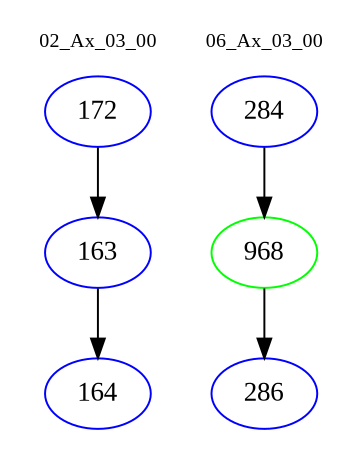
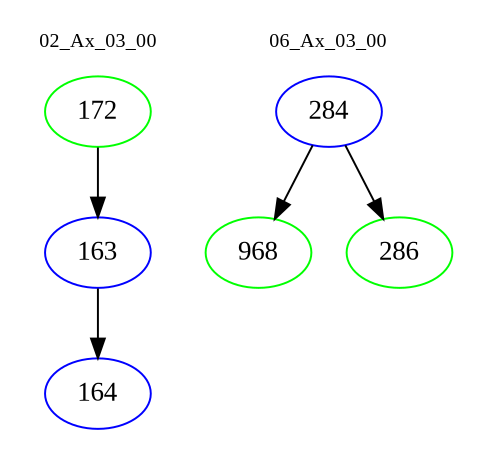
node "172": color blue -> green
edge "968" -> "286": now "284" -> "286"
node "286": color blue -> green
